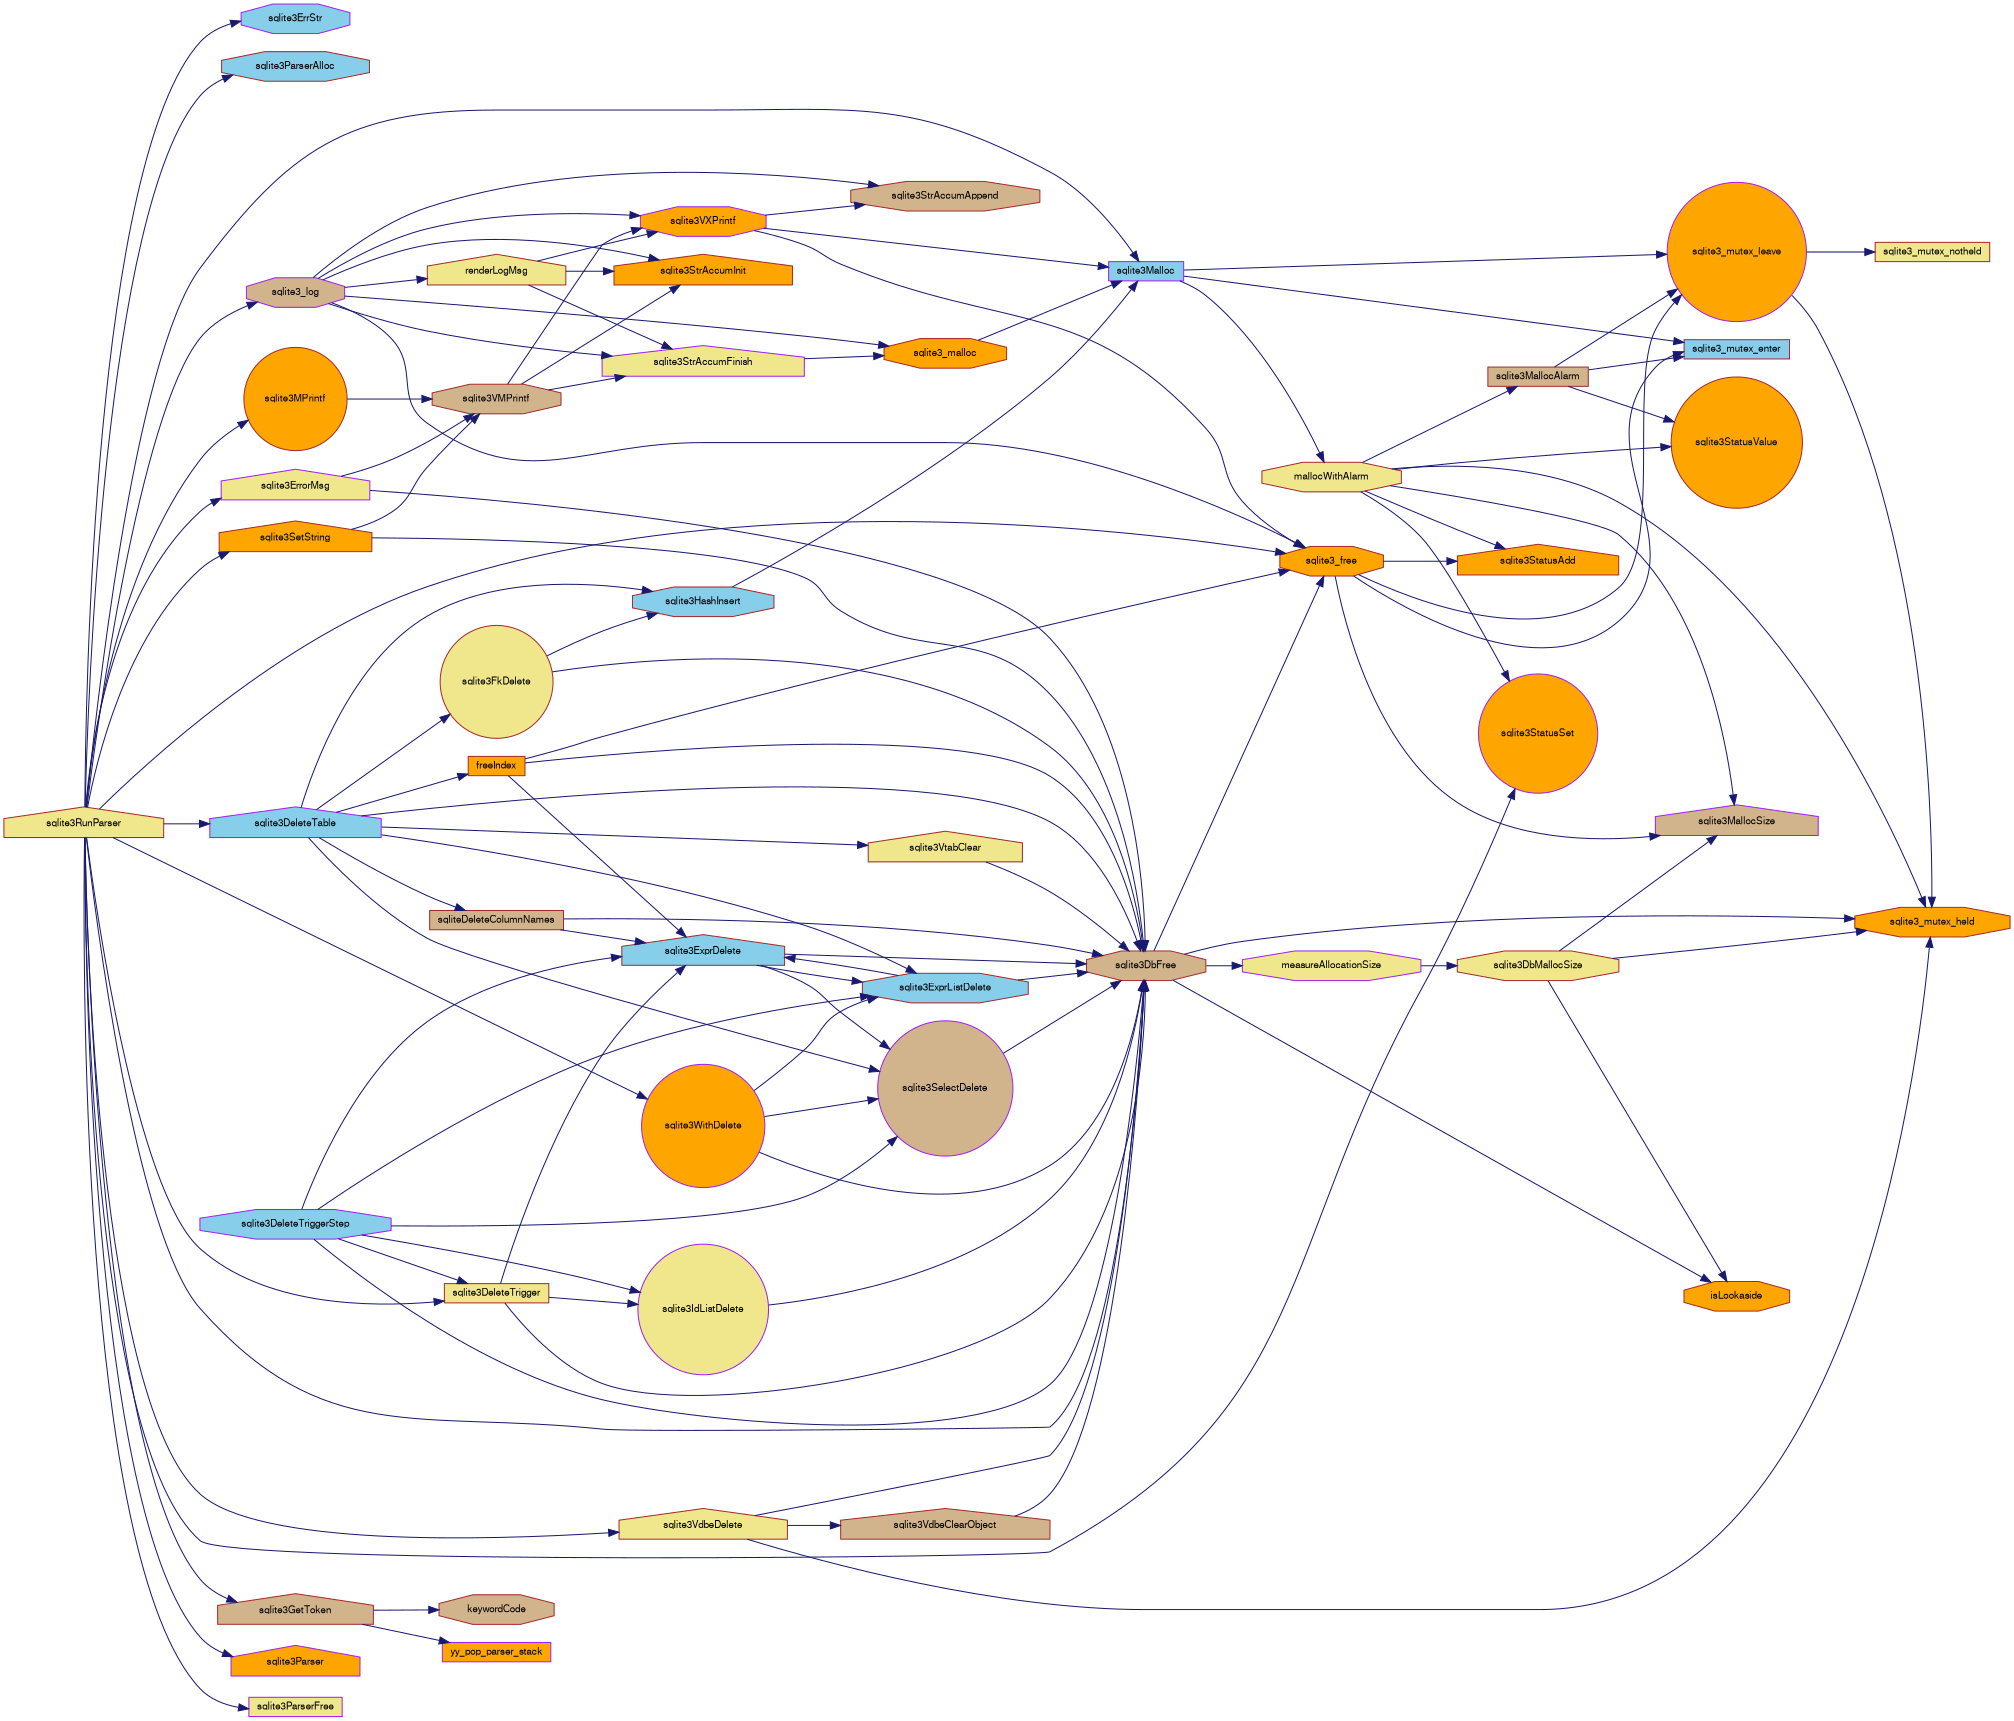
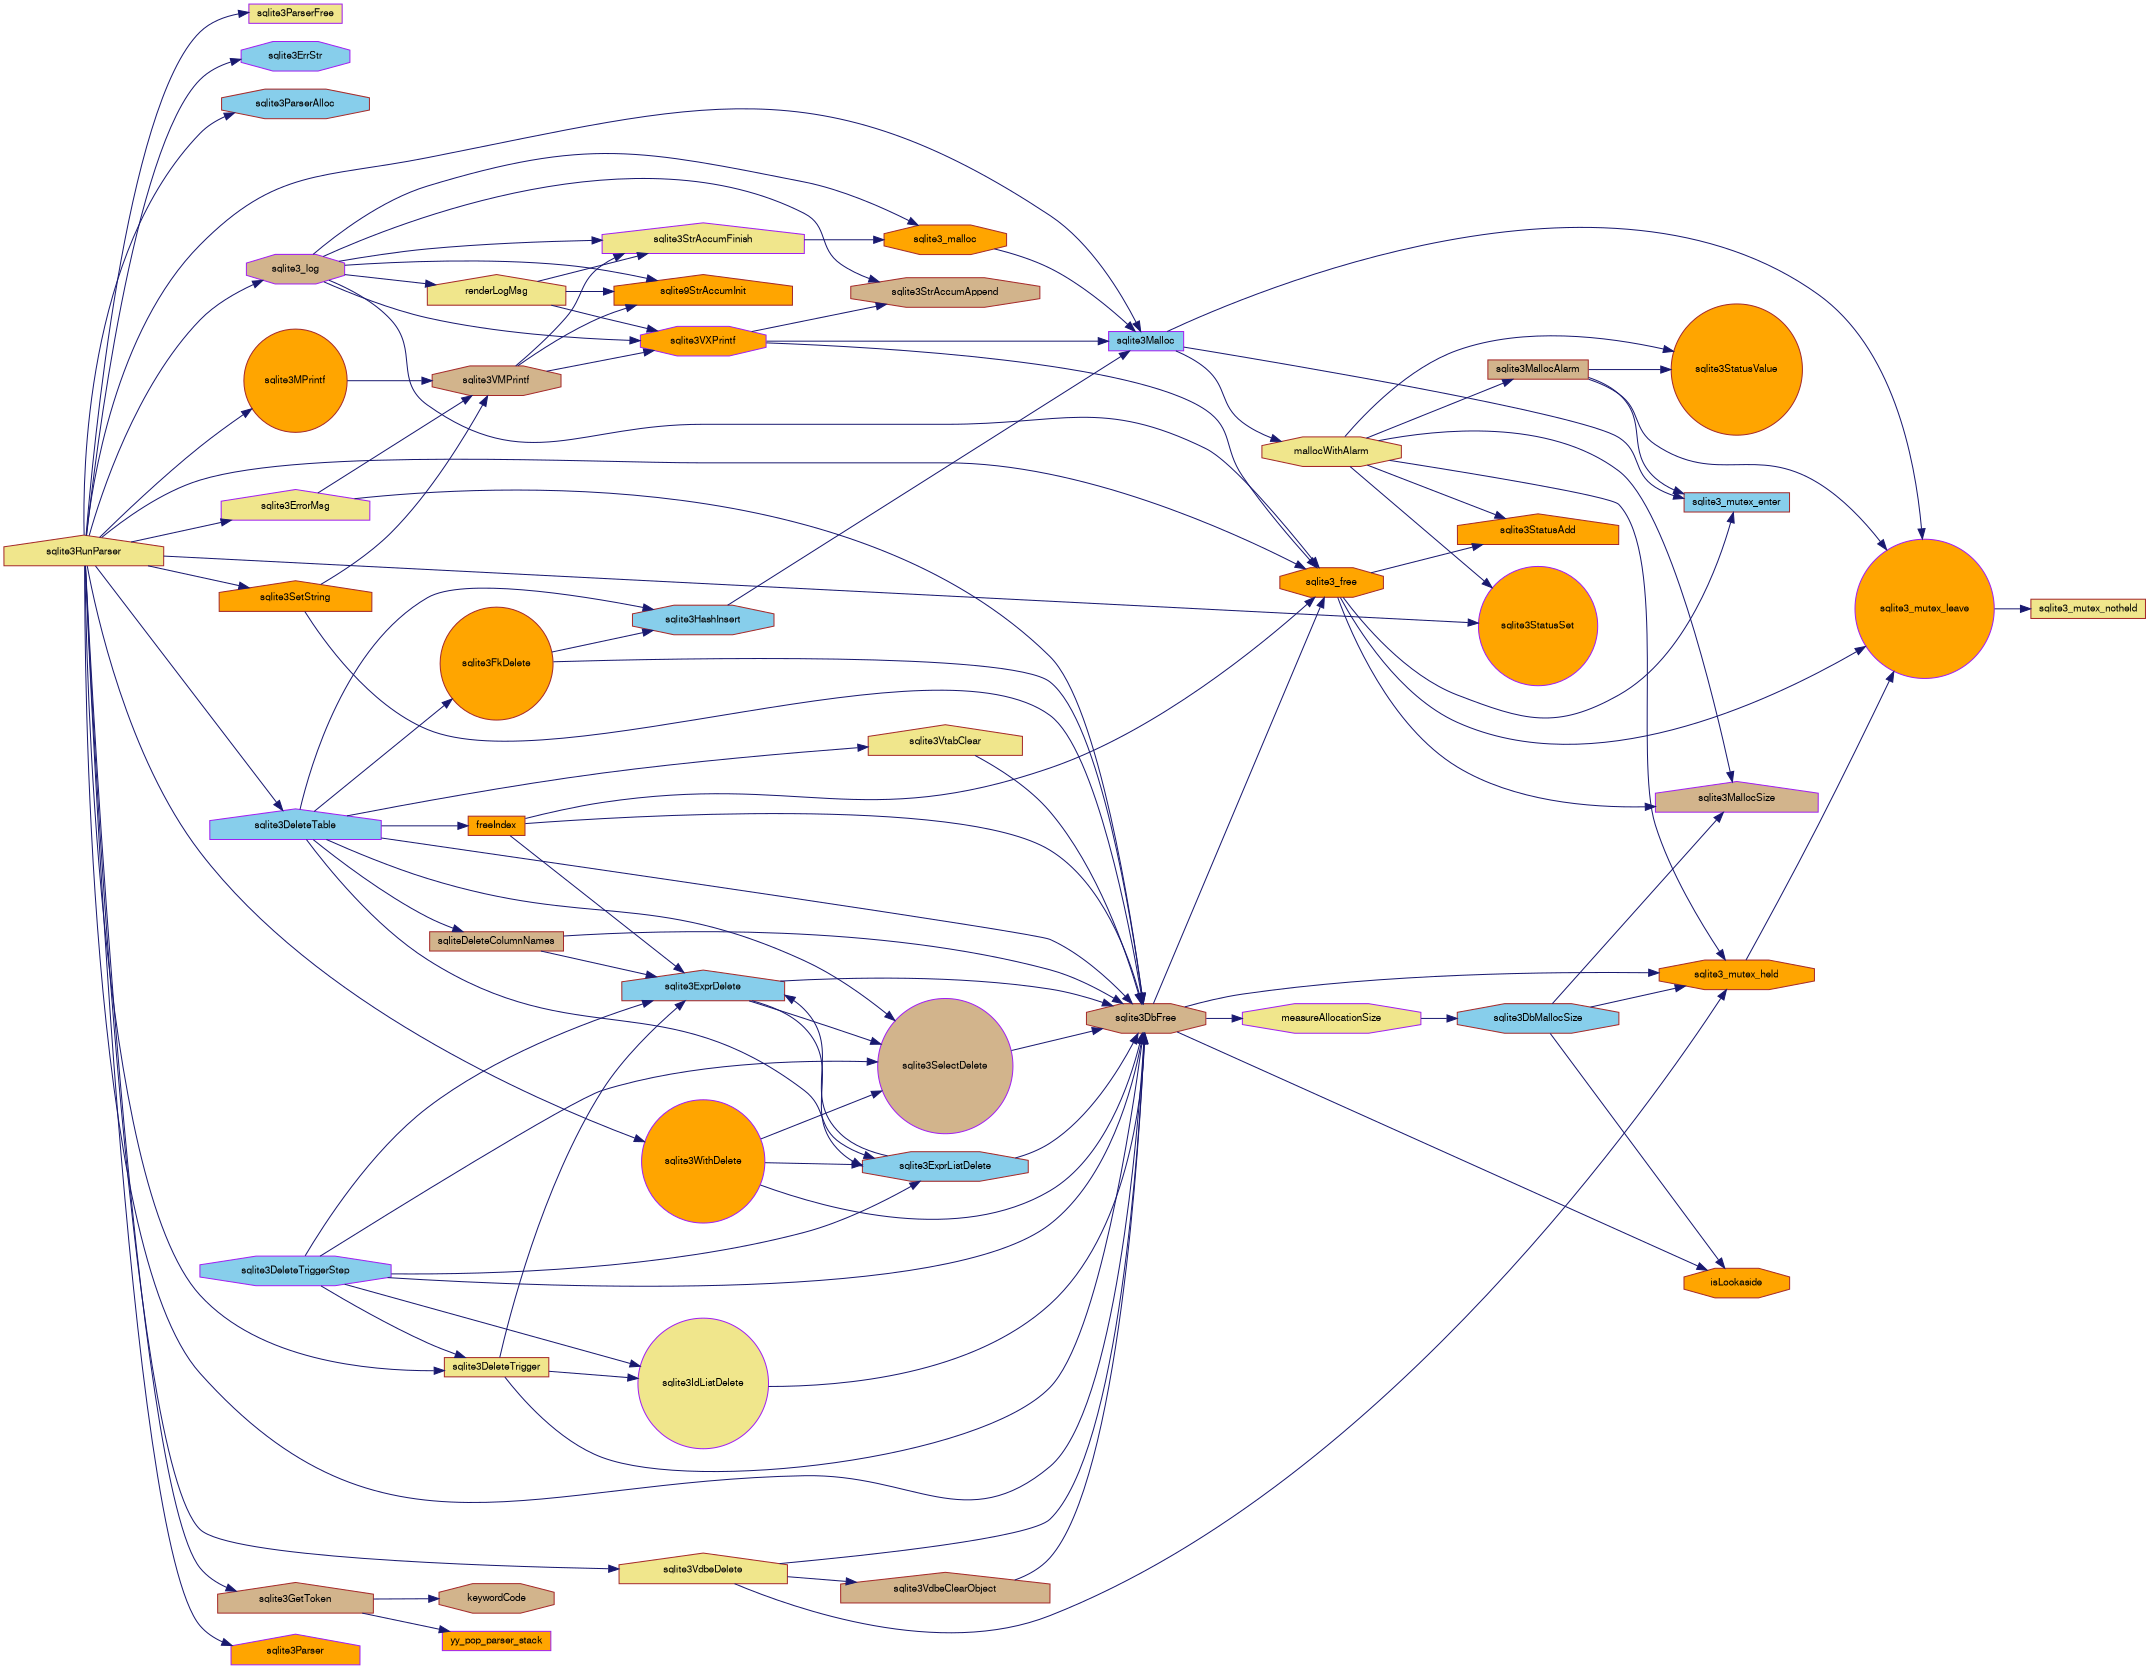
node "sqlite3StrAccumInit": label "sqlite3StrAccumInit" -> "sqlite9StrAccumInit"
edge "sqlite3_mutex_leave" -> "sqlite3_mutex_held": reversed
node "sqlite3FkDelete": fillcolor khaki -> orange
node "sqlite3DbMallocSize": fillcolor khaki -> skyblue
